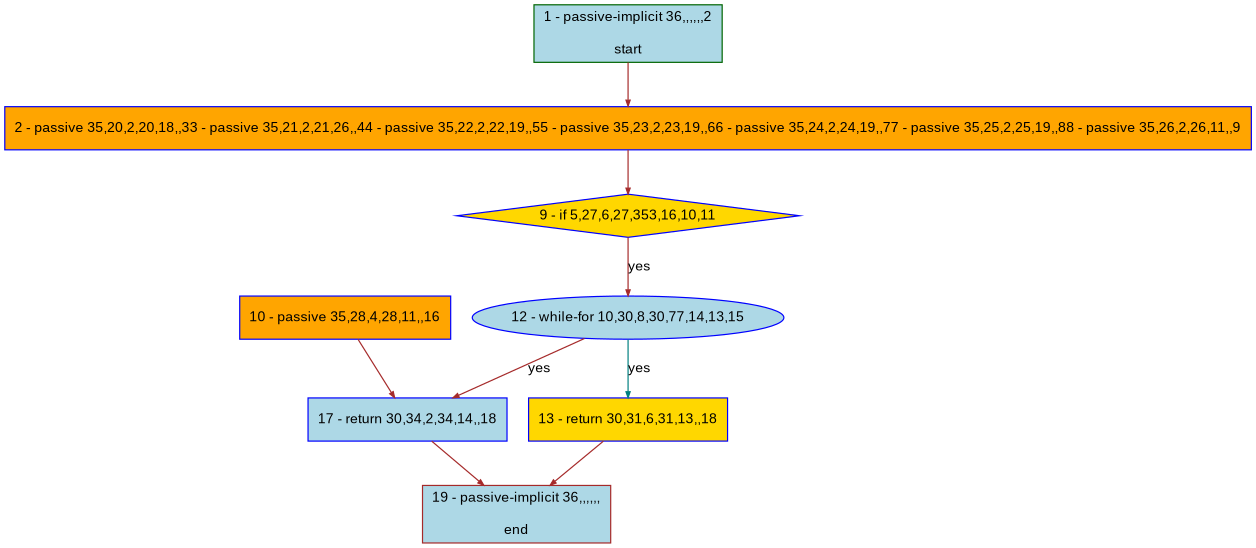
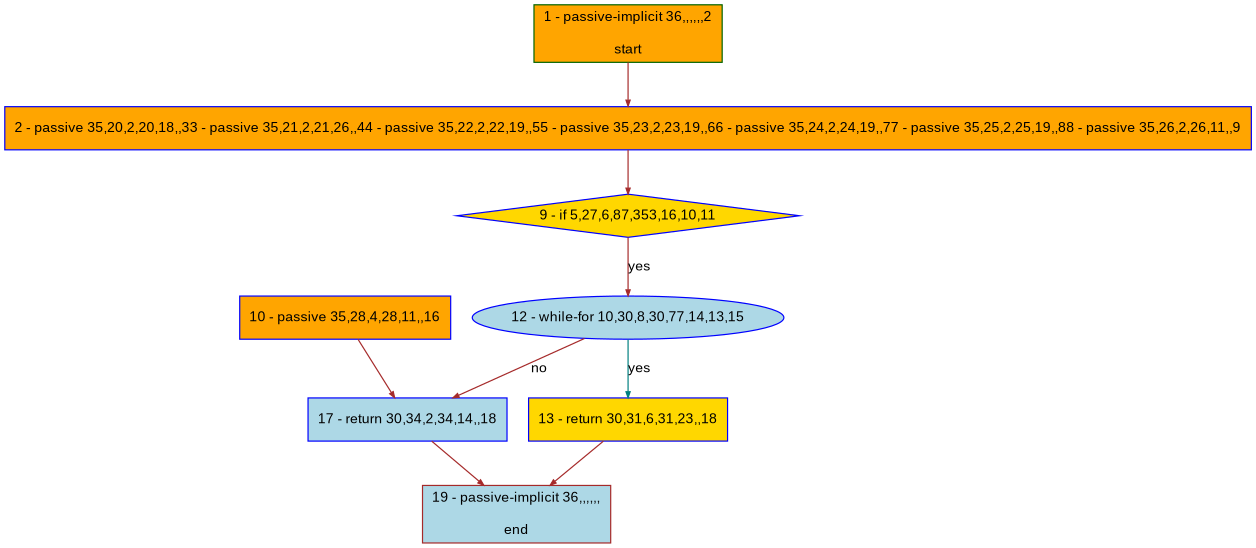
node "1 - passive-implicit 36,,,,,,2 start": fillcolor lightblue -> orange
node "9 - if 5,27,6,27,353,16,10,11": label "9 - if 5,27,6,27,353,16,10,11" -> "9 - if 5,27,6,87,353,16,10,11"
edge "12 - while-for 10,30,8,30,77,14,13,15" -> "17 - return 30,34,2,34,14,,18": label "yes" -> "no"
node "13 - return 30,31,6,31,13,,18": label "13 - return 30,31,6,31,13,,18" -> "13 - return 30,31,6,31,23,,18"
